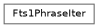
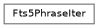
node "Fts1PhraseIter": label "Fts1PhraseIter" -> "Fts5PhraseIter"
